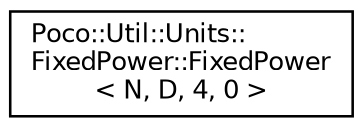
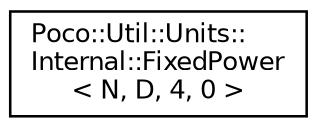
node "Poco::Util::Units:: FixedPower::FixedPower < N, D, 4, 0 >": label "Poco::Util::Units:: FixedPower::FixedPower < N, D, 4, 0 >" -> "Poco::Util::Units:: Internal::FixedPower < N, D, 4, 0 >"
